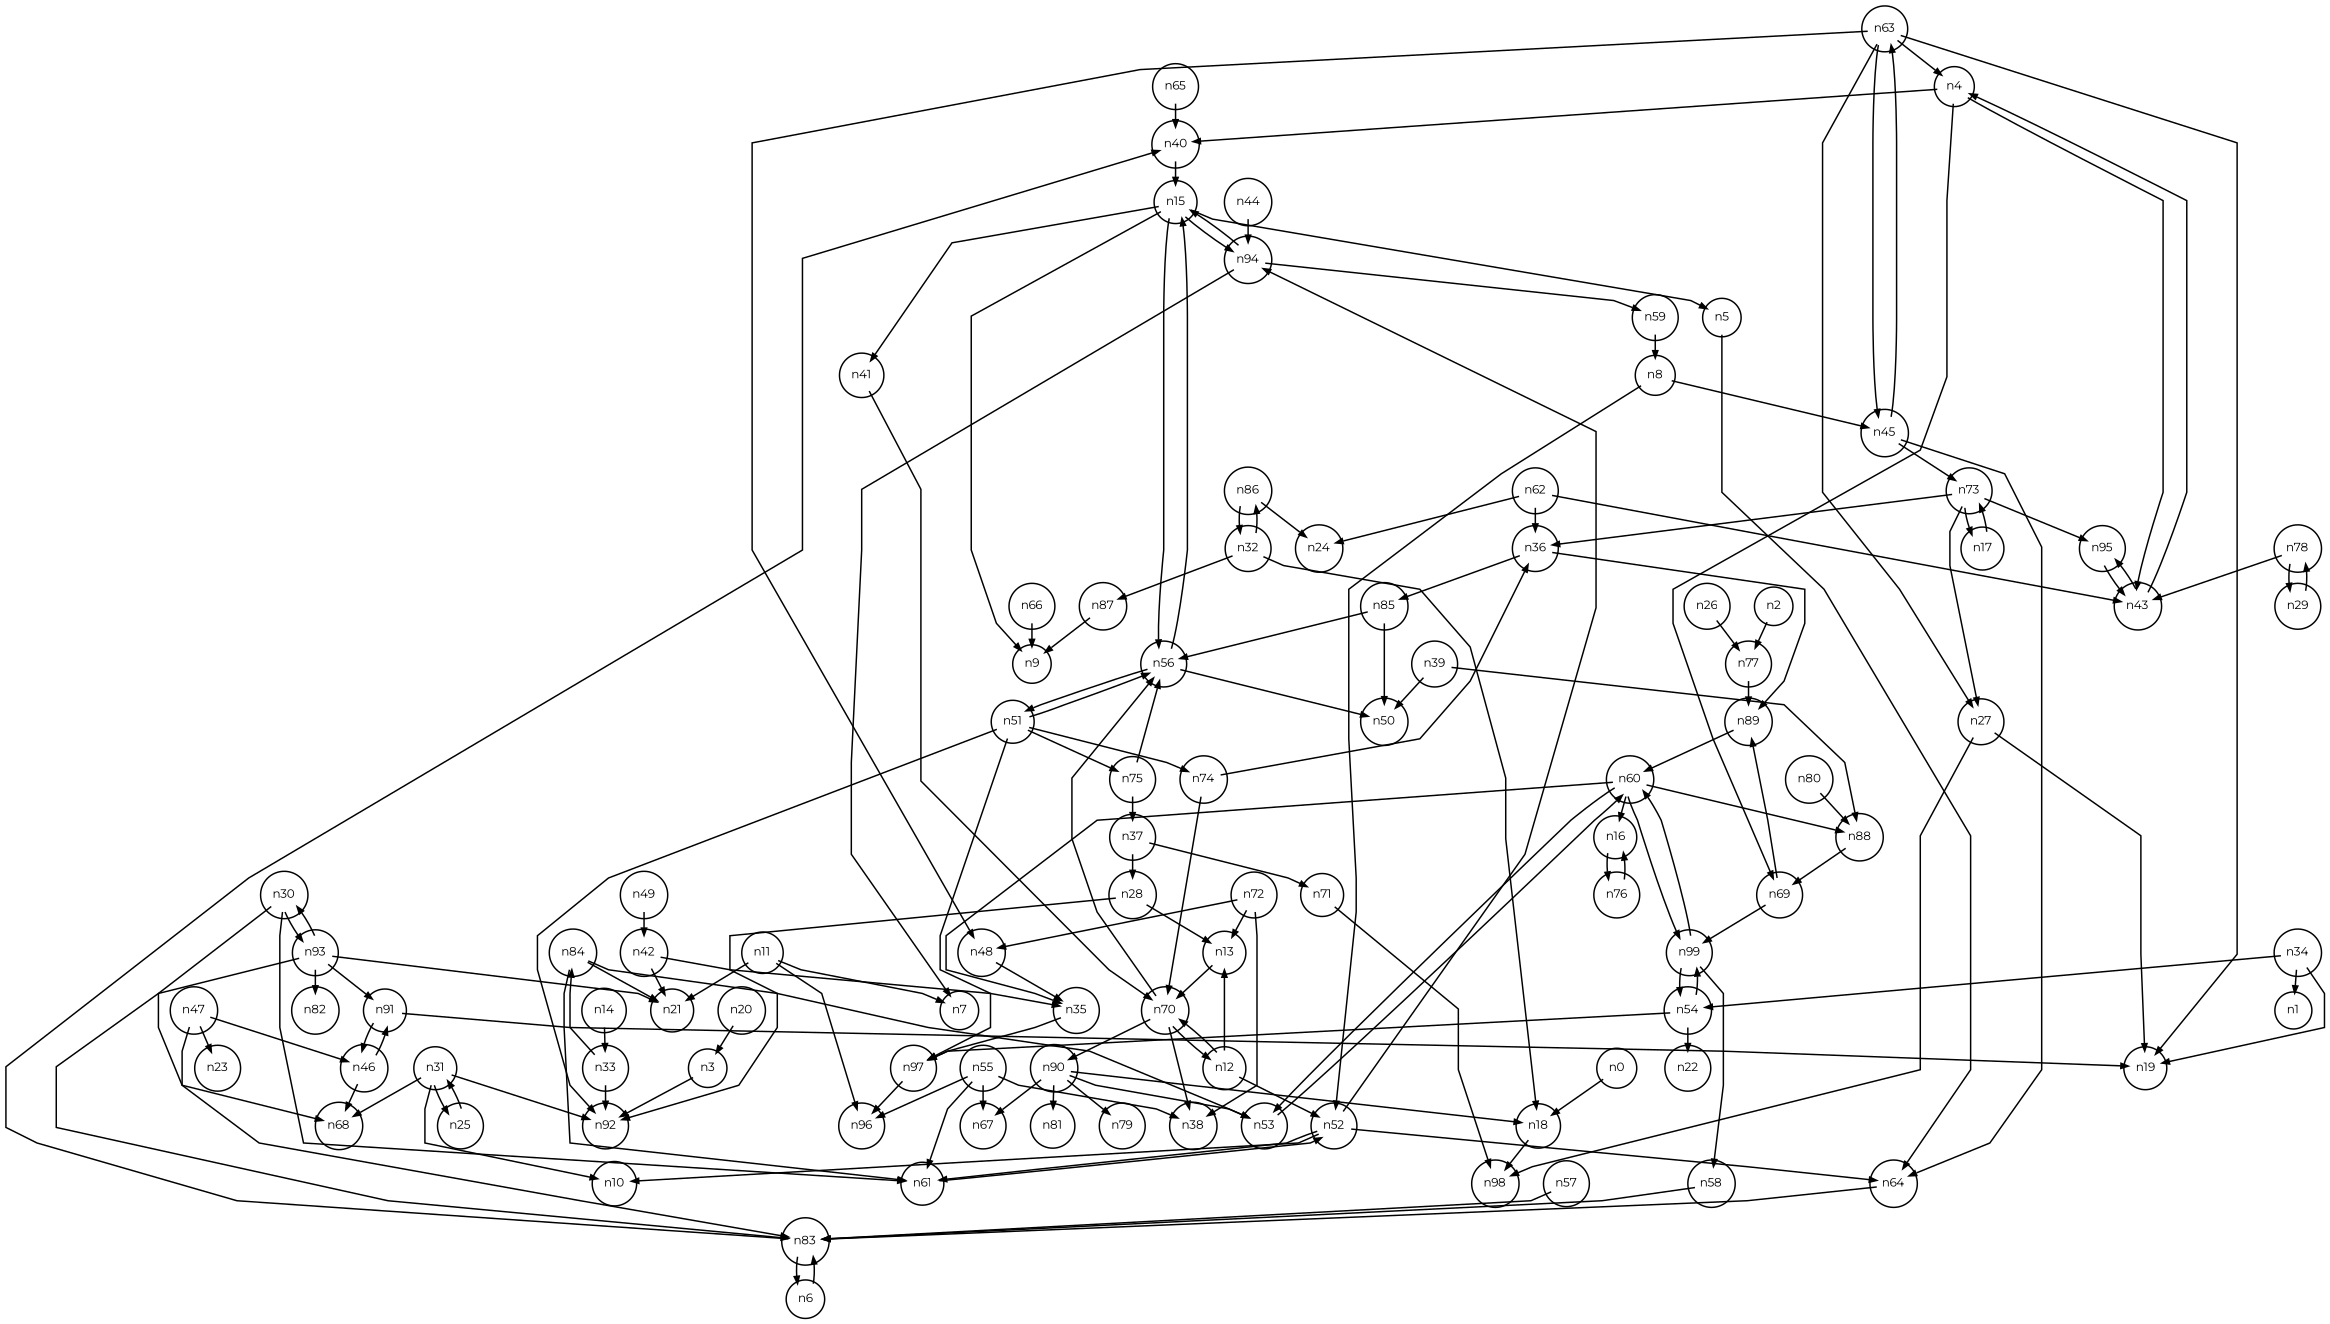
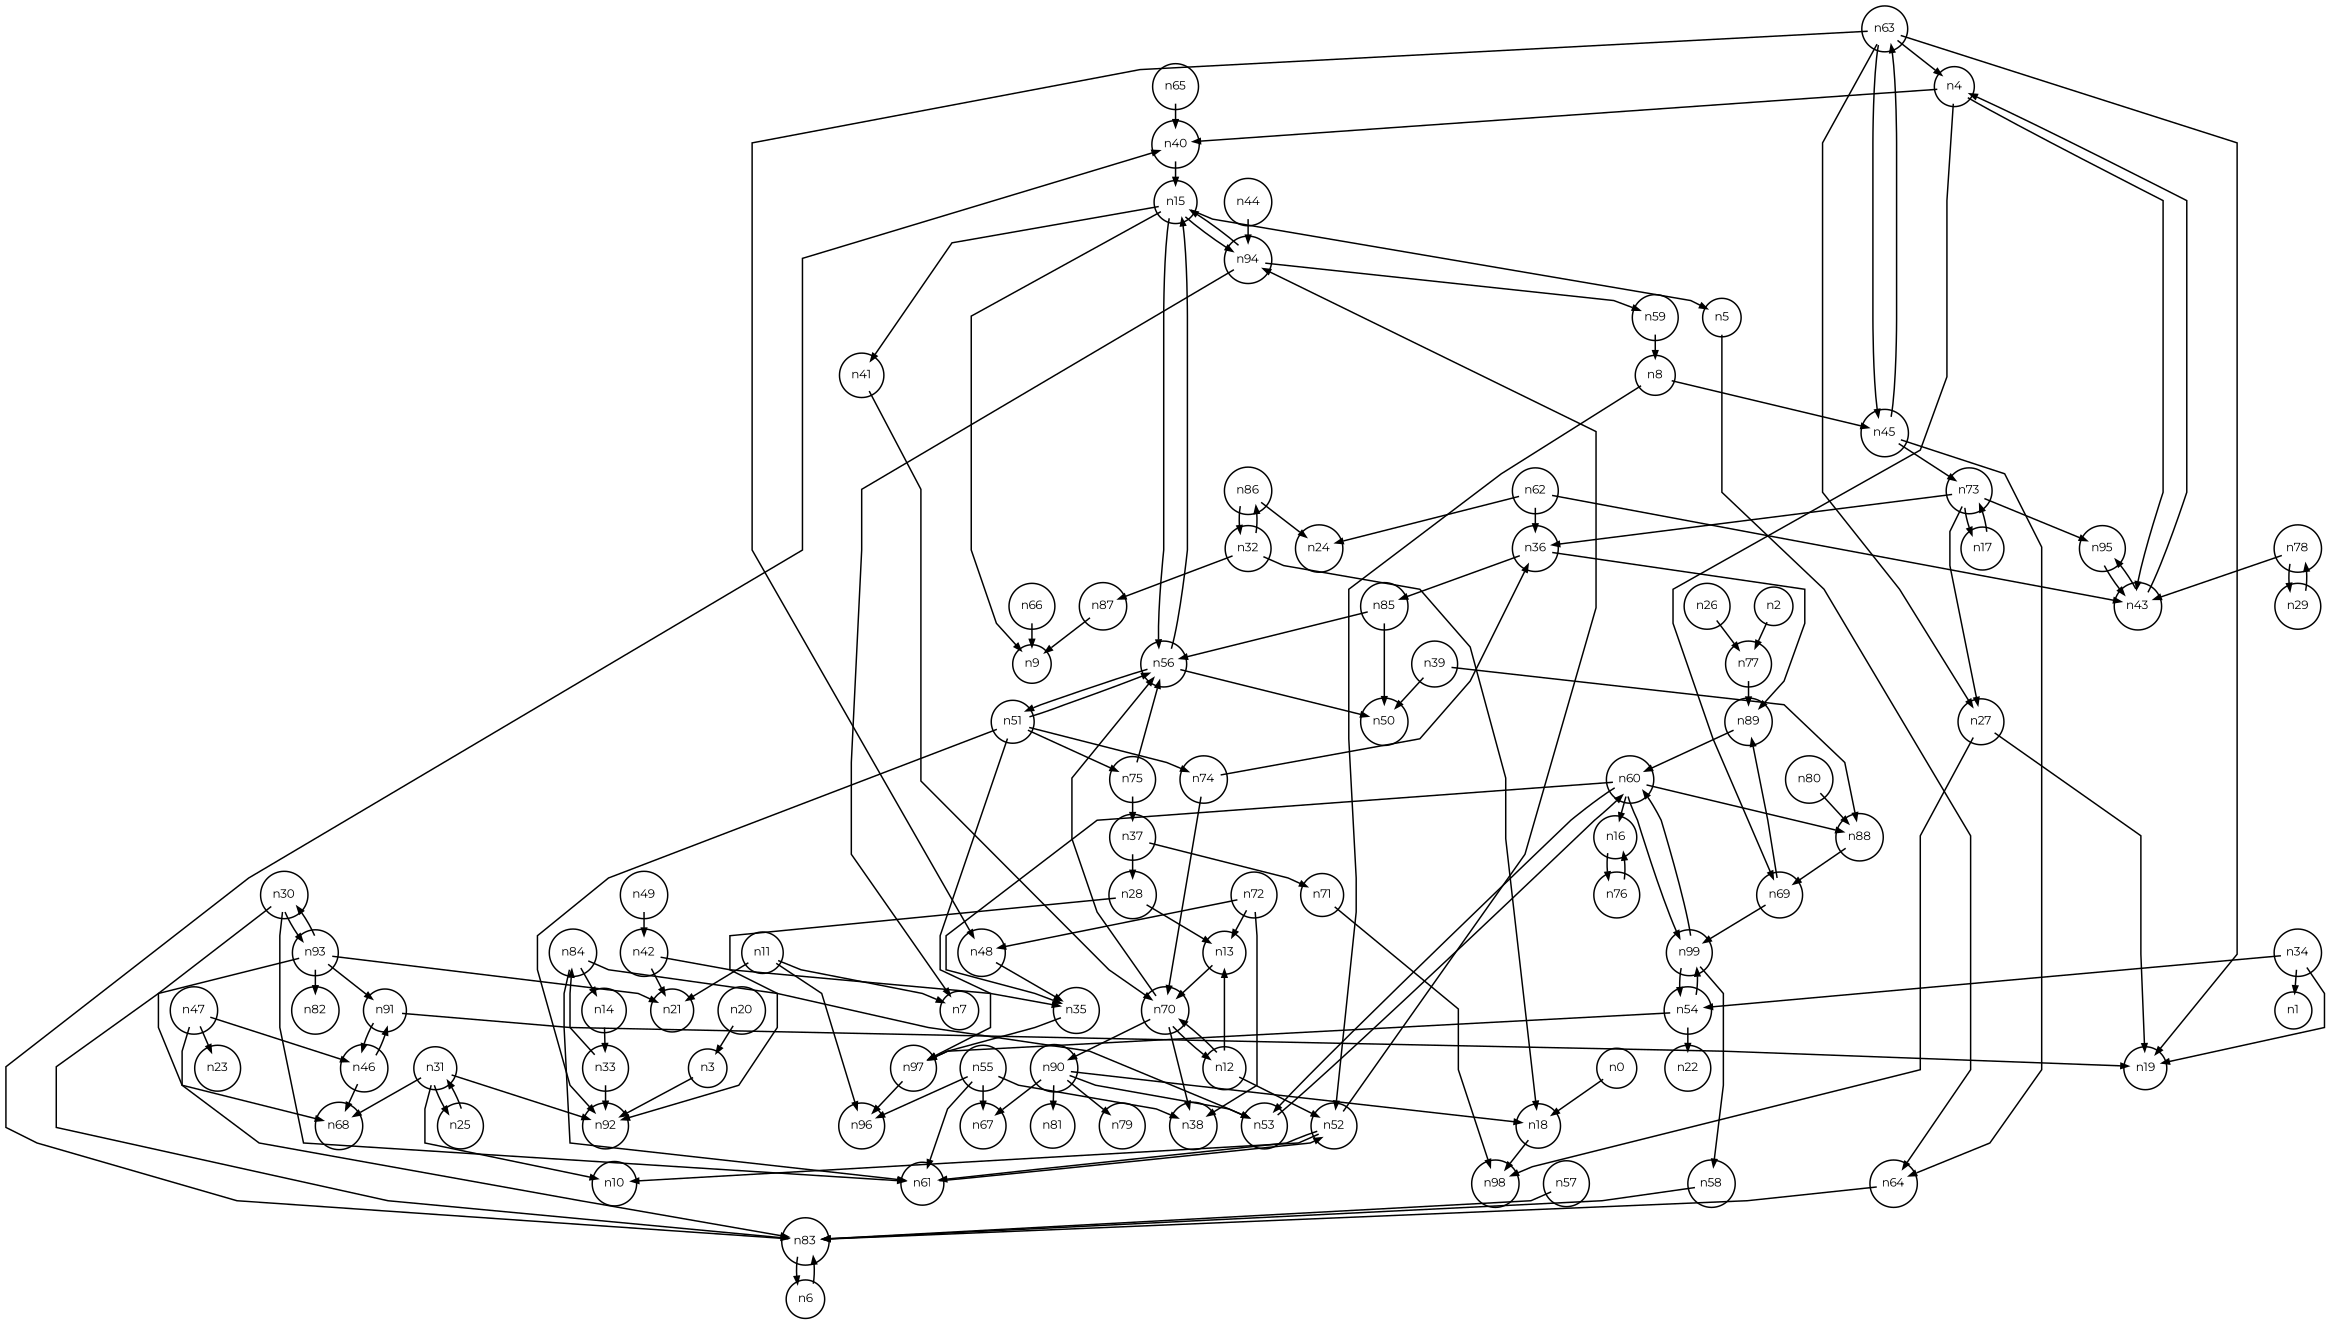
edge "n84" -> "n21": now "n84" -> "n14"
edge "n52" -> "n64": removed
